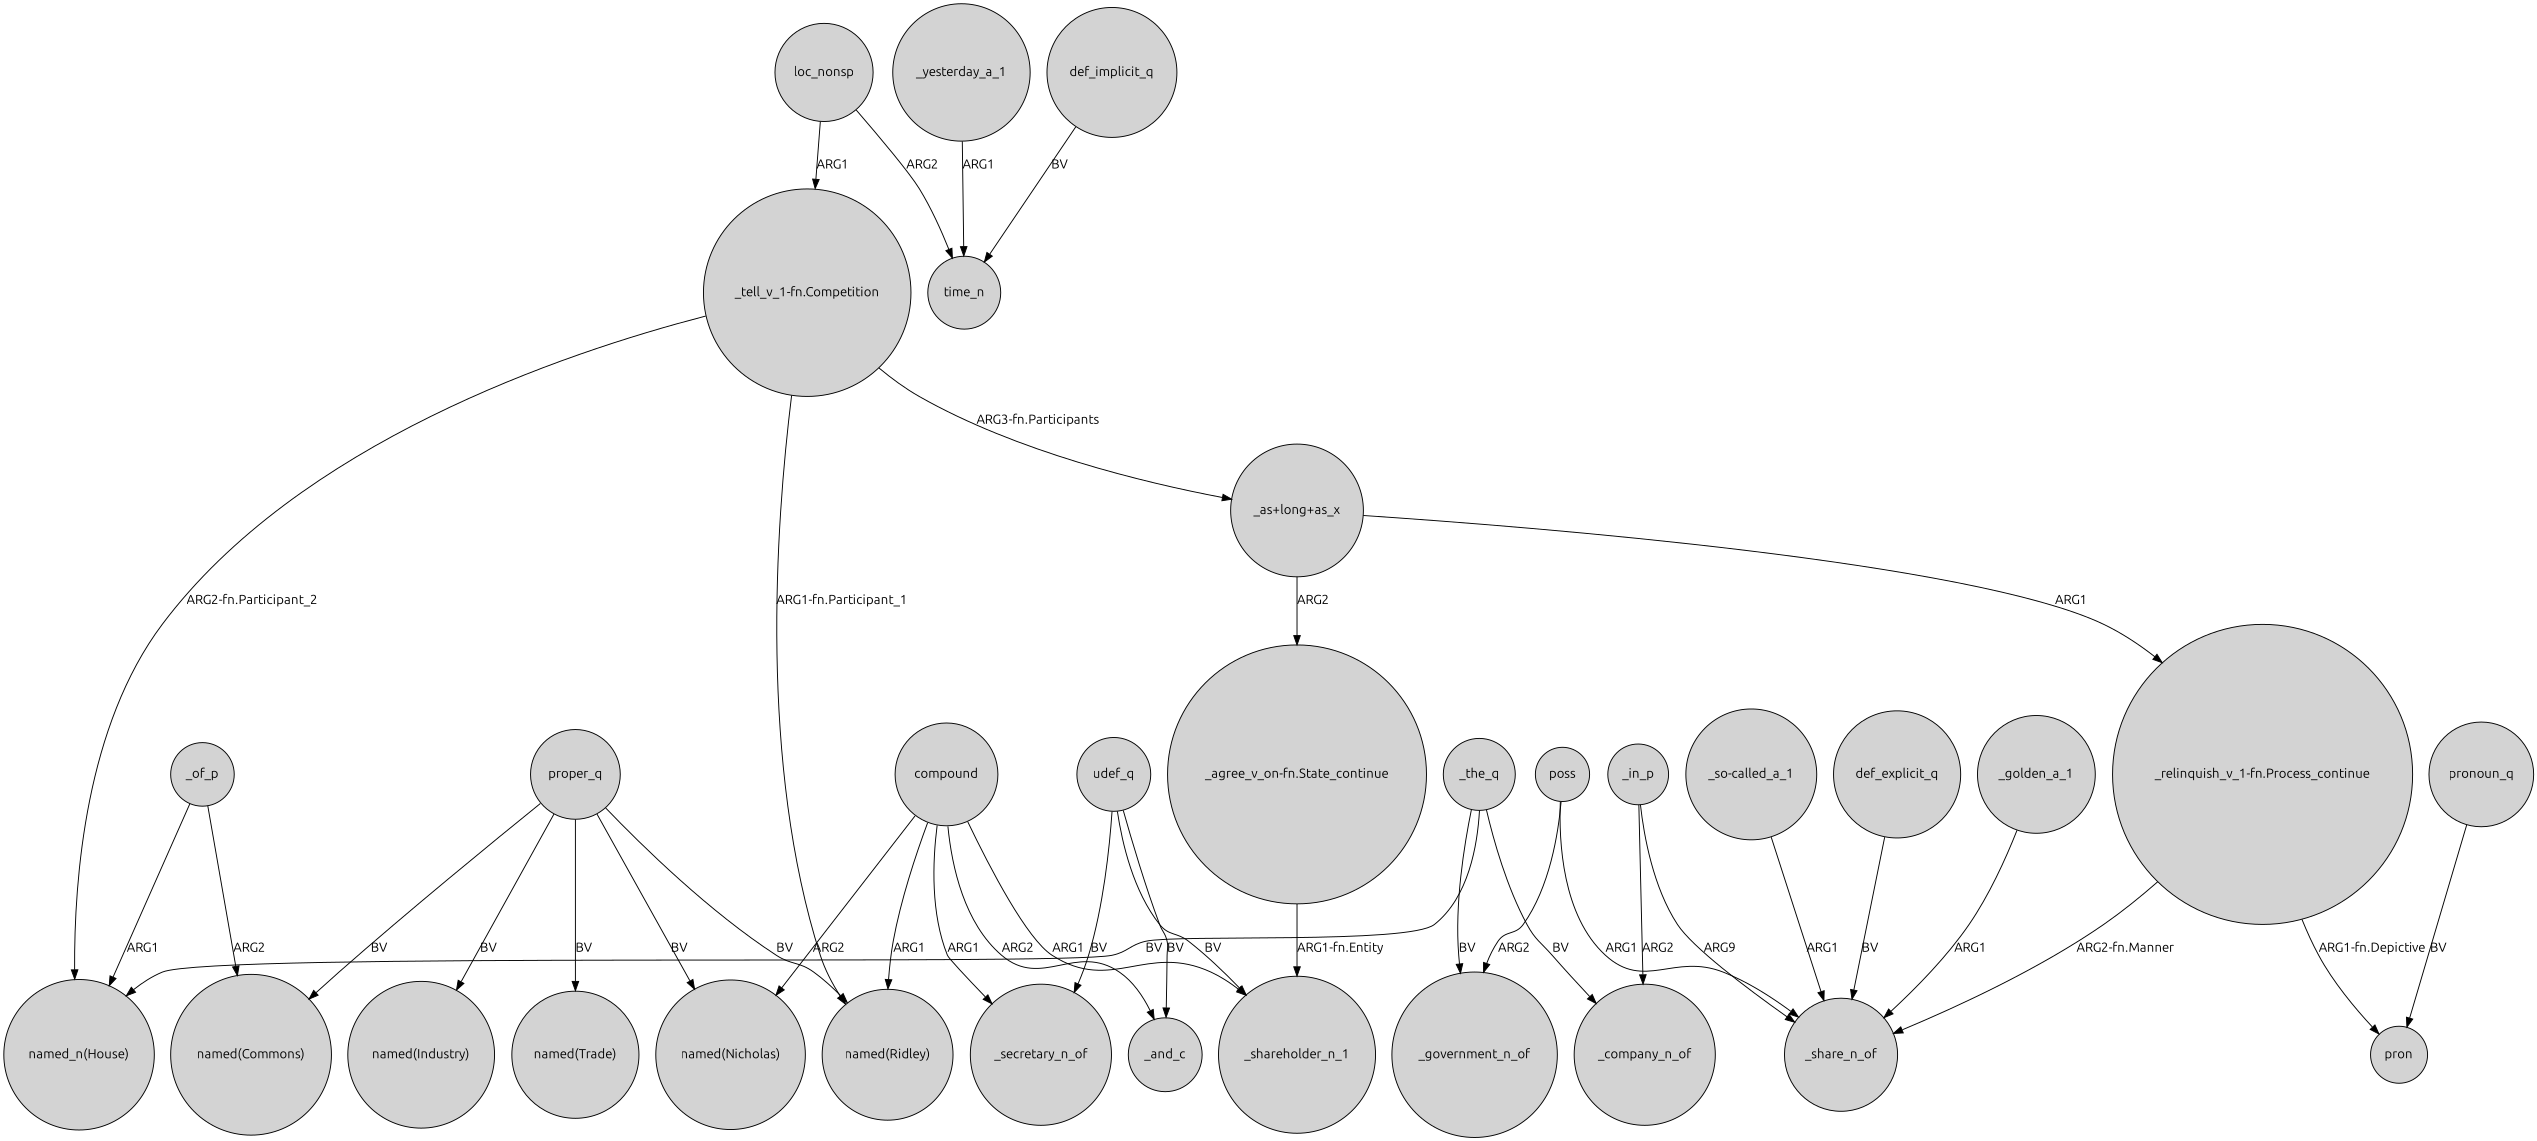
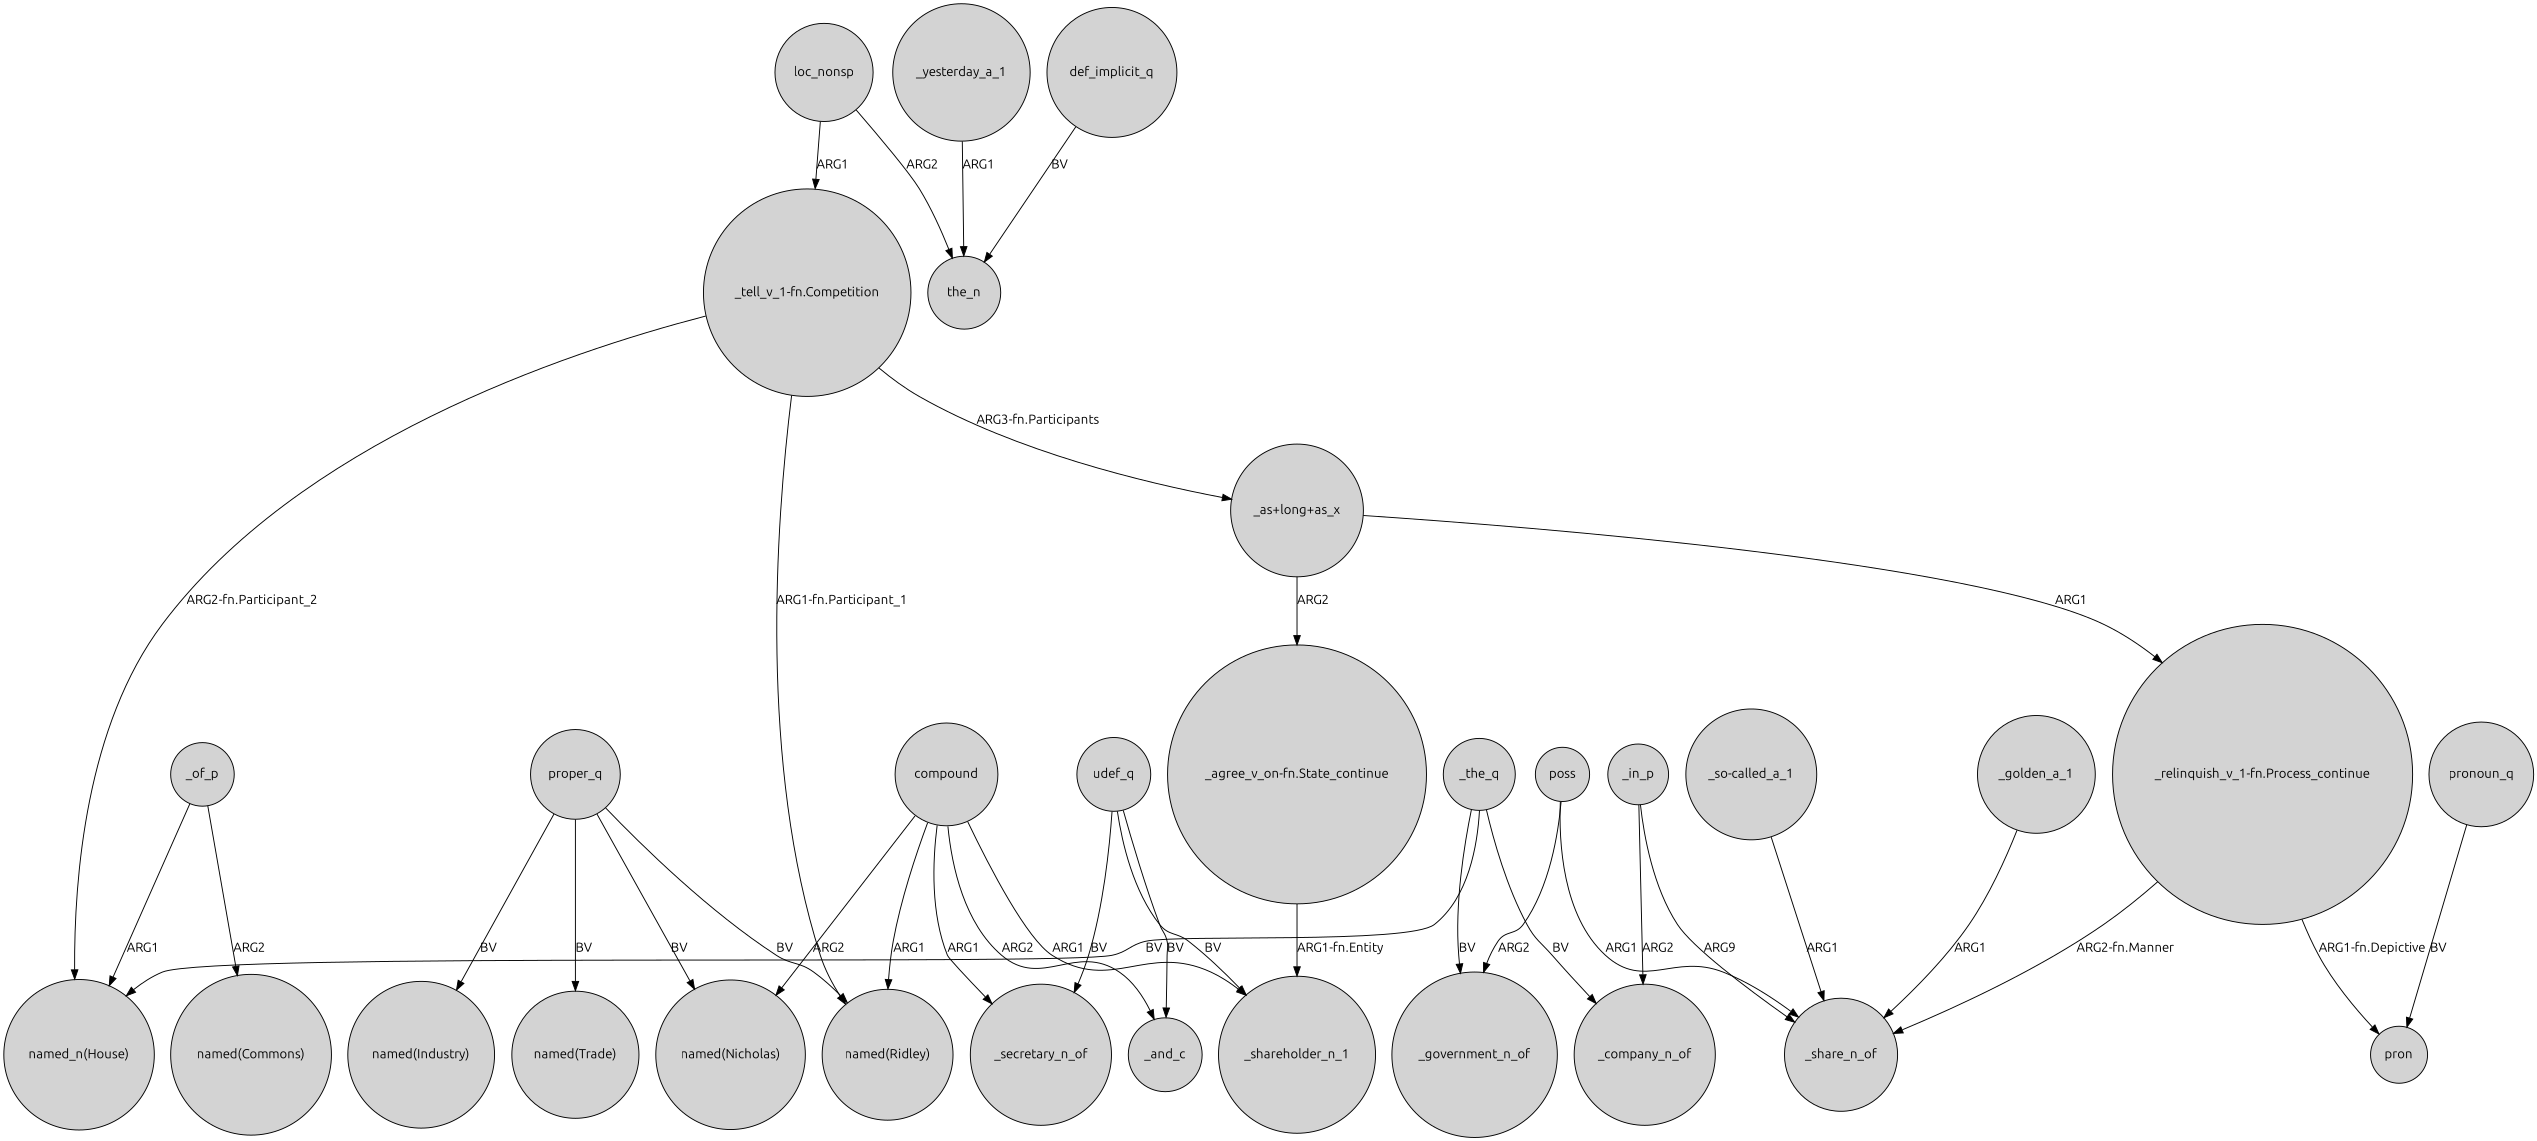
node "time_n": label "time_n" -> "the_n"
node "def_explicit_q": removed
edge "proper_q" -> "named(Commons)": removed, label "BV"
